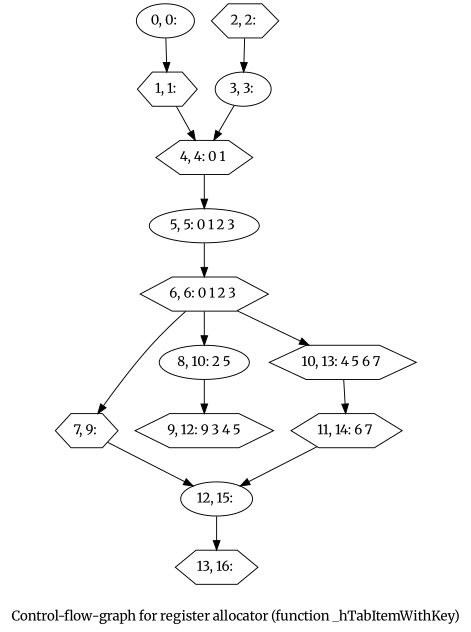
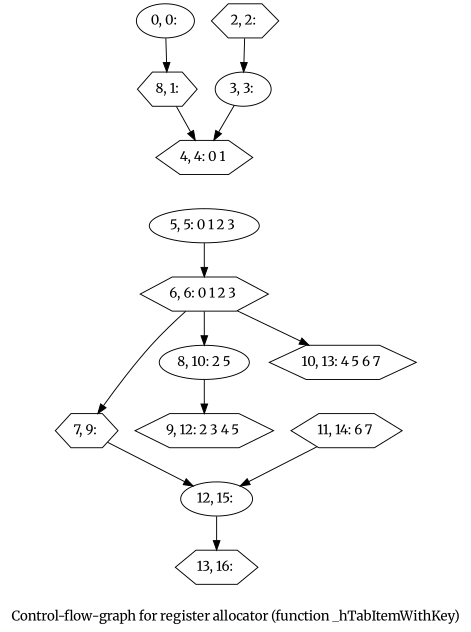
node "1, 1:": label "1, 1:" -> "8, 1:"
edge "4, 4: 0 1" -> "5, 5: 0 1 2 3": removed
edge "10, 13: 4 5 6 7" -> "11, 14: 6 7": removed
node "9, 12: 9 3 4 5": label "9, 12: 9 3 4 5" -> "9, 12: 2 3 4 5"
